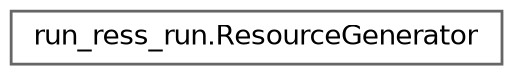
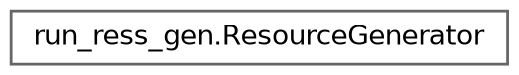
node "run_ress_run.ResourceGenerator": label "run_ress_run.ResourceGenerator" -> "run_ress_gen.ResourceGenerator"
